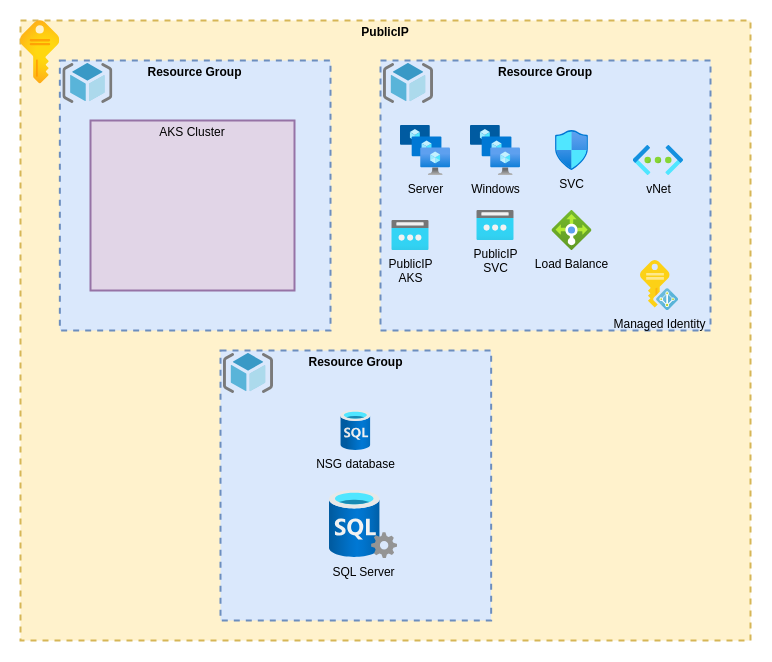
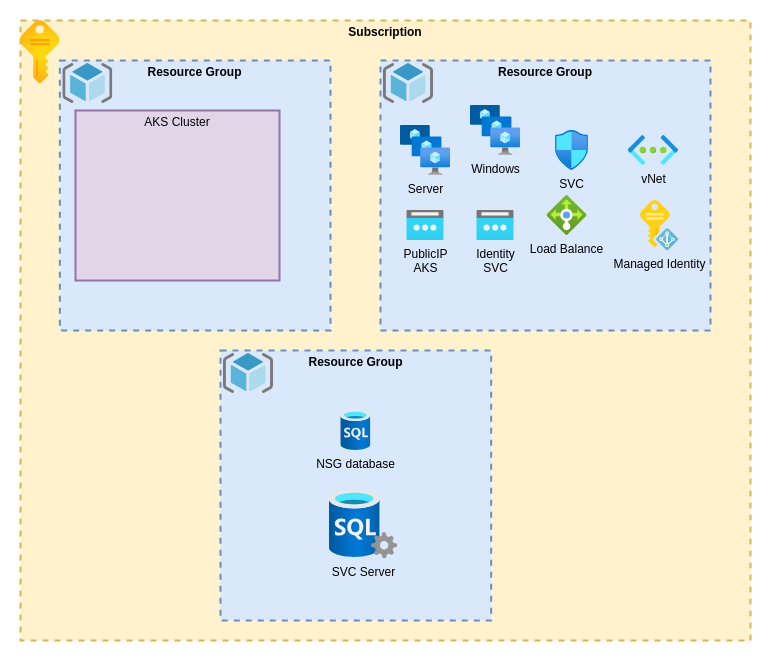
node "PublicIP": label "PublicIP" -> "Subscription"
node "Windows": moved (496, 151) -> (496, 131)
node "vNet": moved (658, 161) -> (653, 151)
node "AKS Cluster": moved (193, 206) -> (178, 196)
node "Load Balance": moved (572, 231) -> (567, 216)
node "PublicIP AKS": moved (411, 236) -> (426, 226)
node "PublicIP SVC": label "PublicIP SVC" -> "Identity SVC"
node "Managed Identity": moved (660, 286) -> (660, 226)
node "SQL Server": label "SQL Server" -> "SVC Server"
